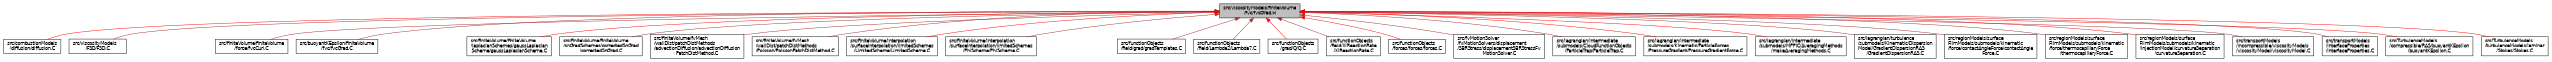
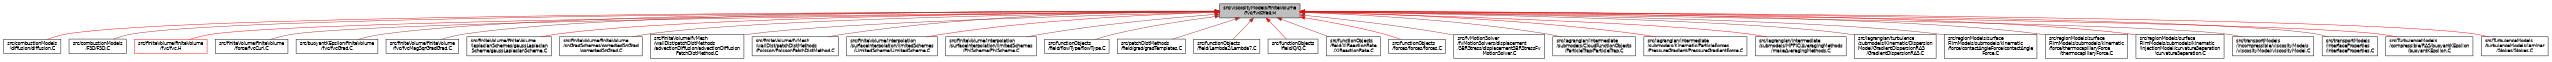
node "src/viscosityModels /FSD/FSD.C": label "src/viscosityModels /FSD/FSD.C" -> "src/combustionModels /FSD/FSD.C"
node "src/finiteVolume/finiteVolume /fvc/fvc.H": added
node "src/finiteVolume/finiteVolume /fvc/fvcMagSqrGradGrad.C": added
node "src/functionObjects /field/flowType/flowType.C": added
node "src/functionObjects /field/grad/gradTemplates.C": label "src/functionObjects /field/grad/gradTemplates.C" -> "src/patchDistMethods /field/grad/gradTemplates.C"
node "src/functionObjects /grad/Q/Q.C": label "src/functionObjects /grad/Q/Q.C" -> "src/functionObjects /field/Q/Q.C"
